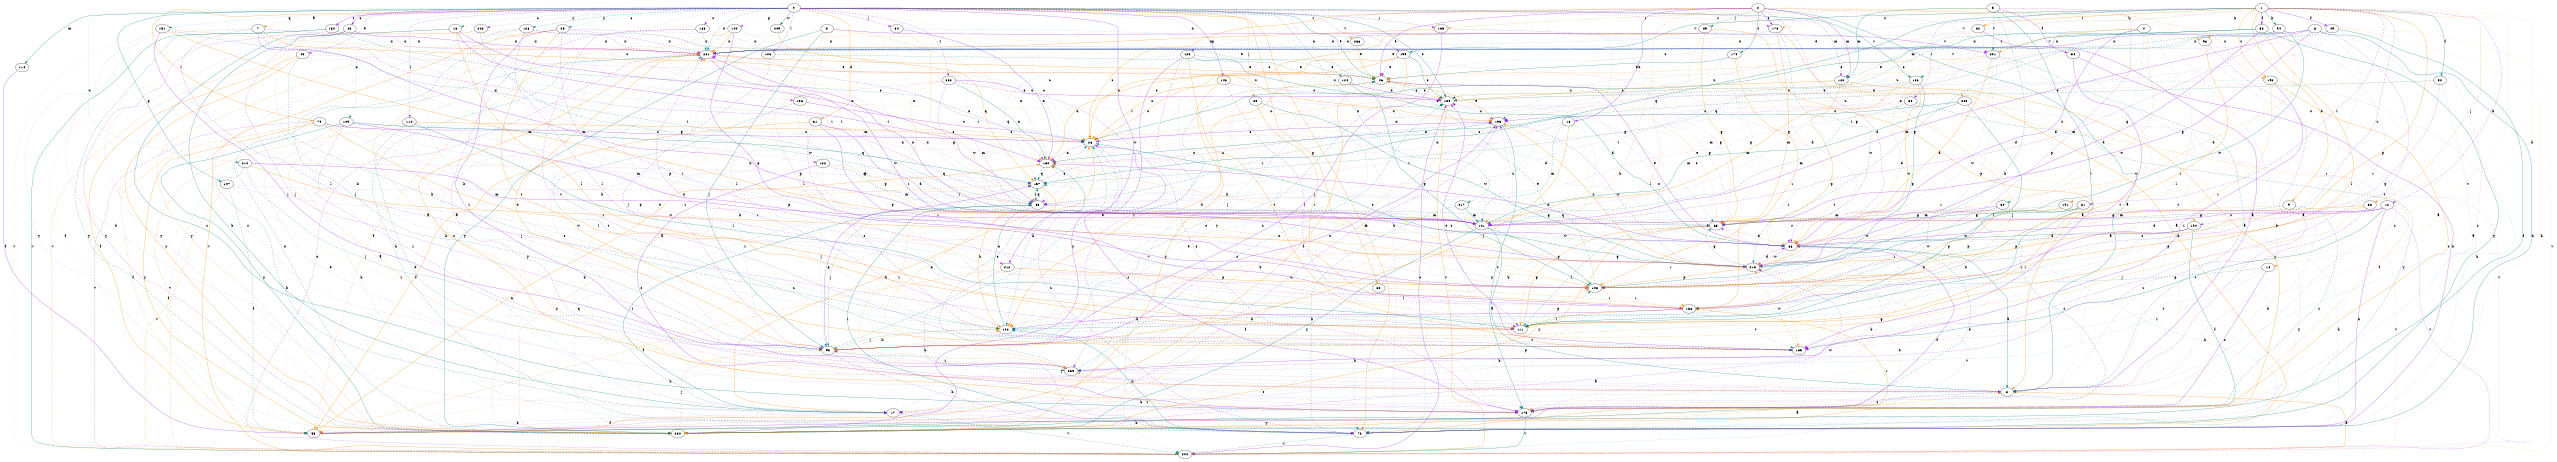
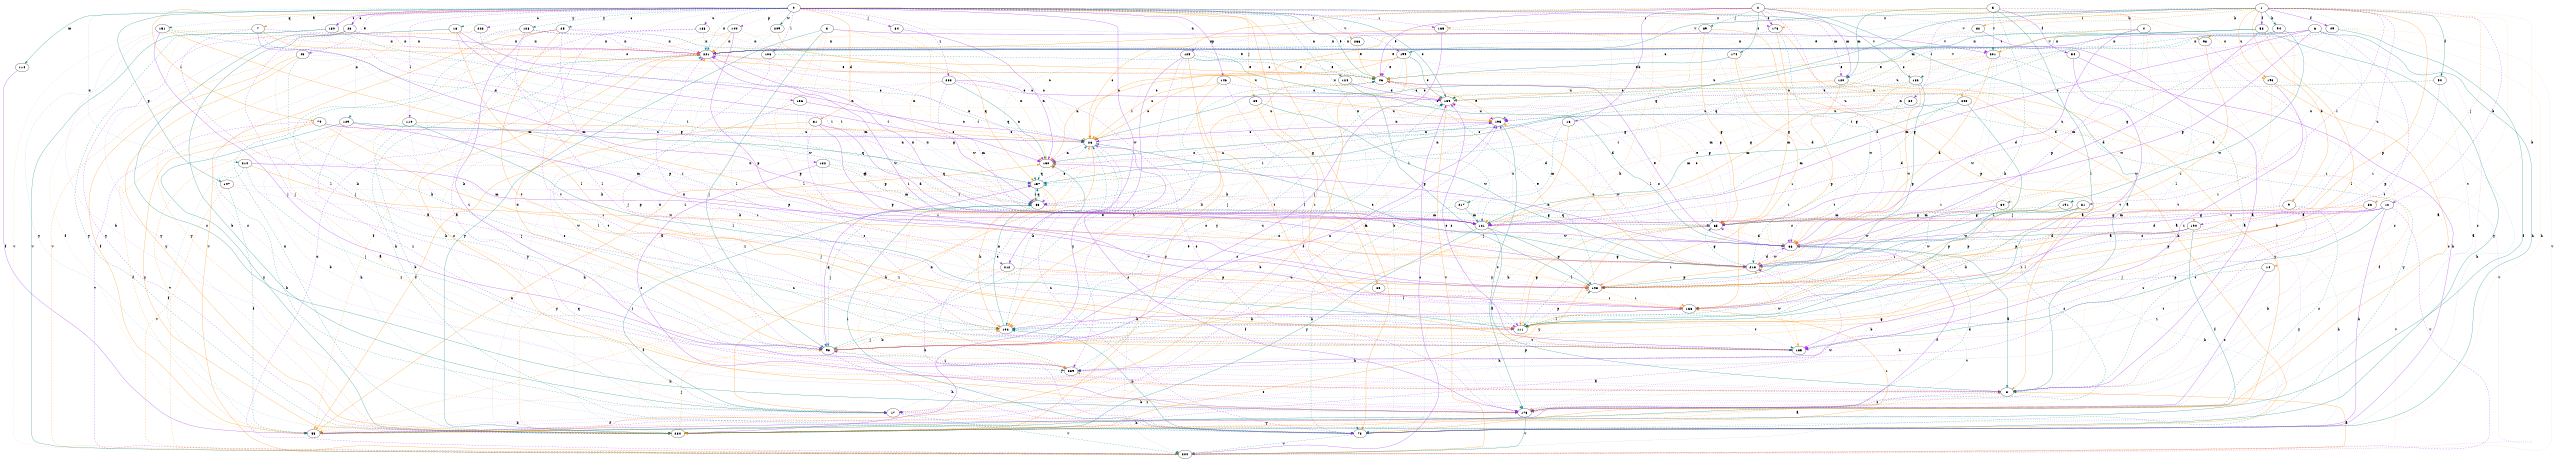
edge "1" -> "191": color darkorange -> teal
